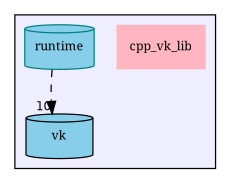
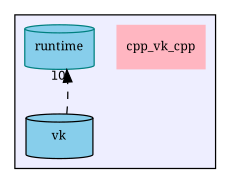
node "cpp_vk_lib": label "cpp_vk_lib" -> "cpp_vk_cpp"
edge "runtime" -> "vk": reversed
